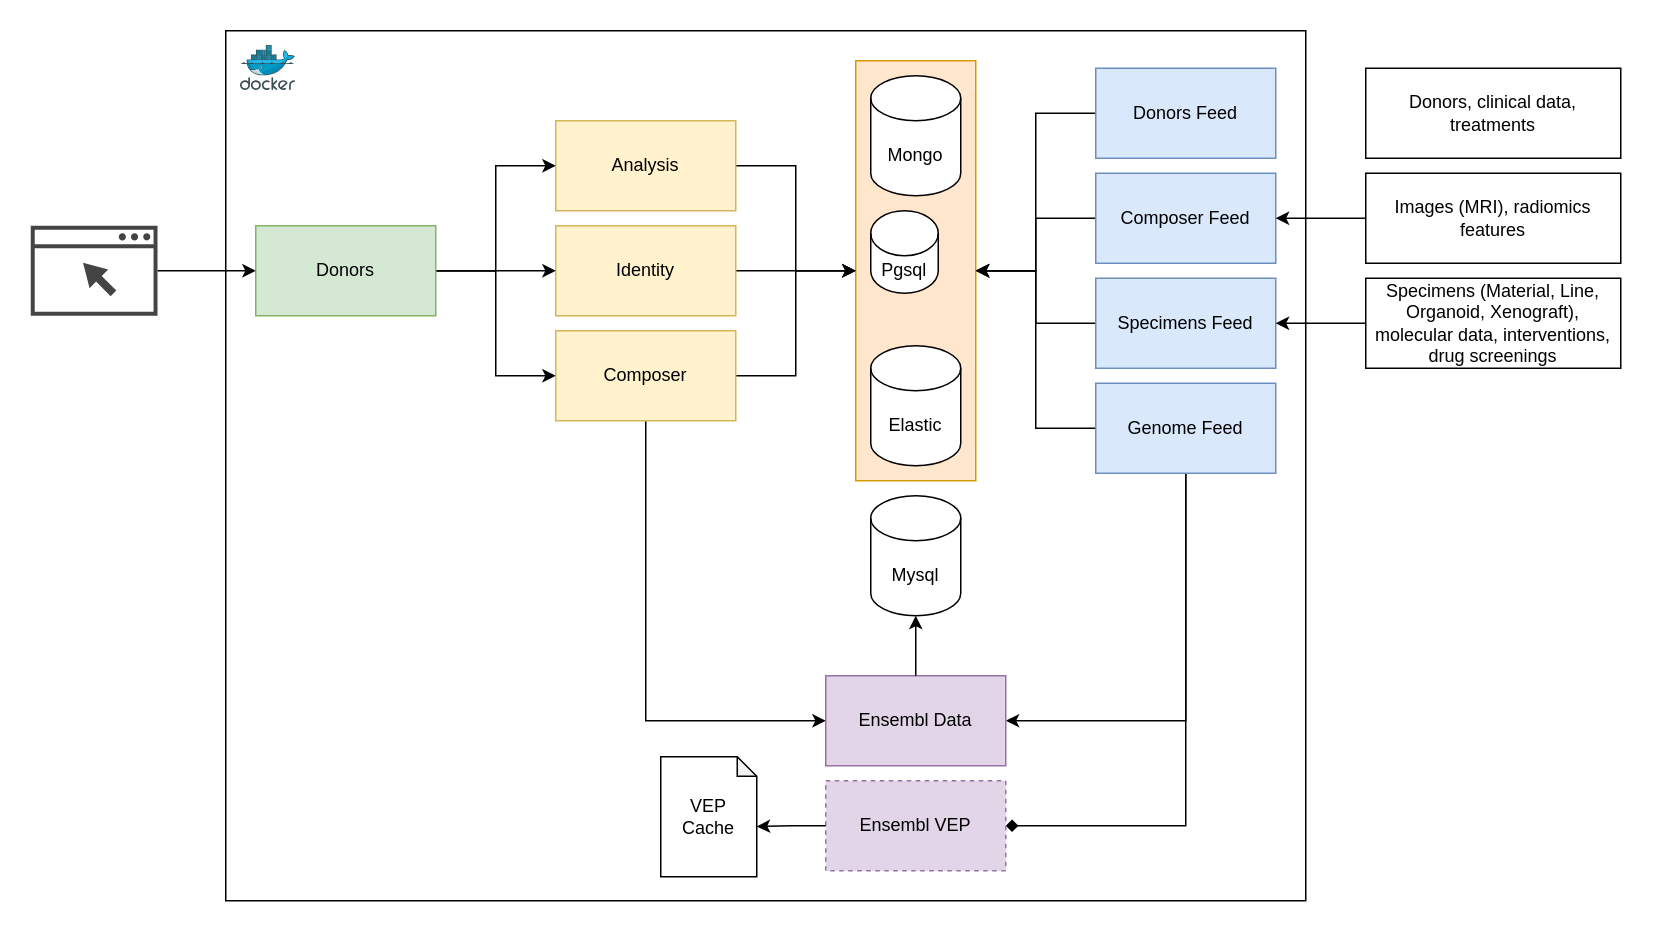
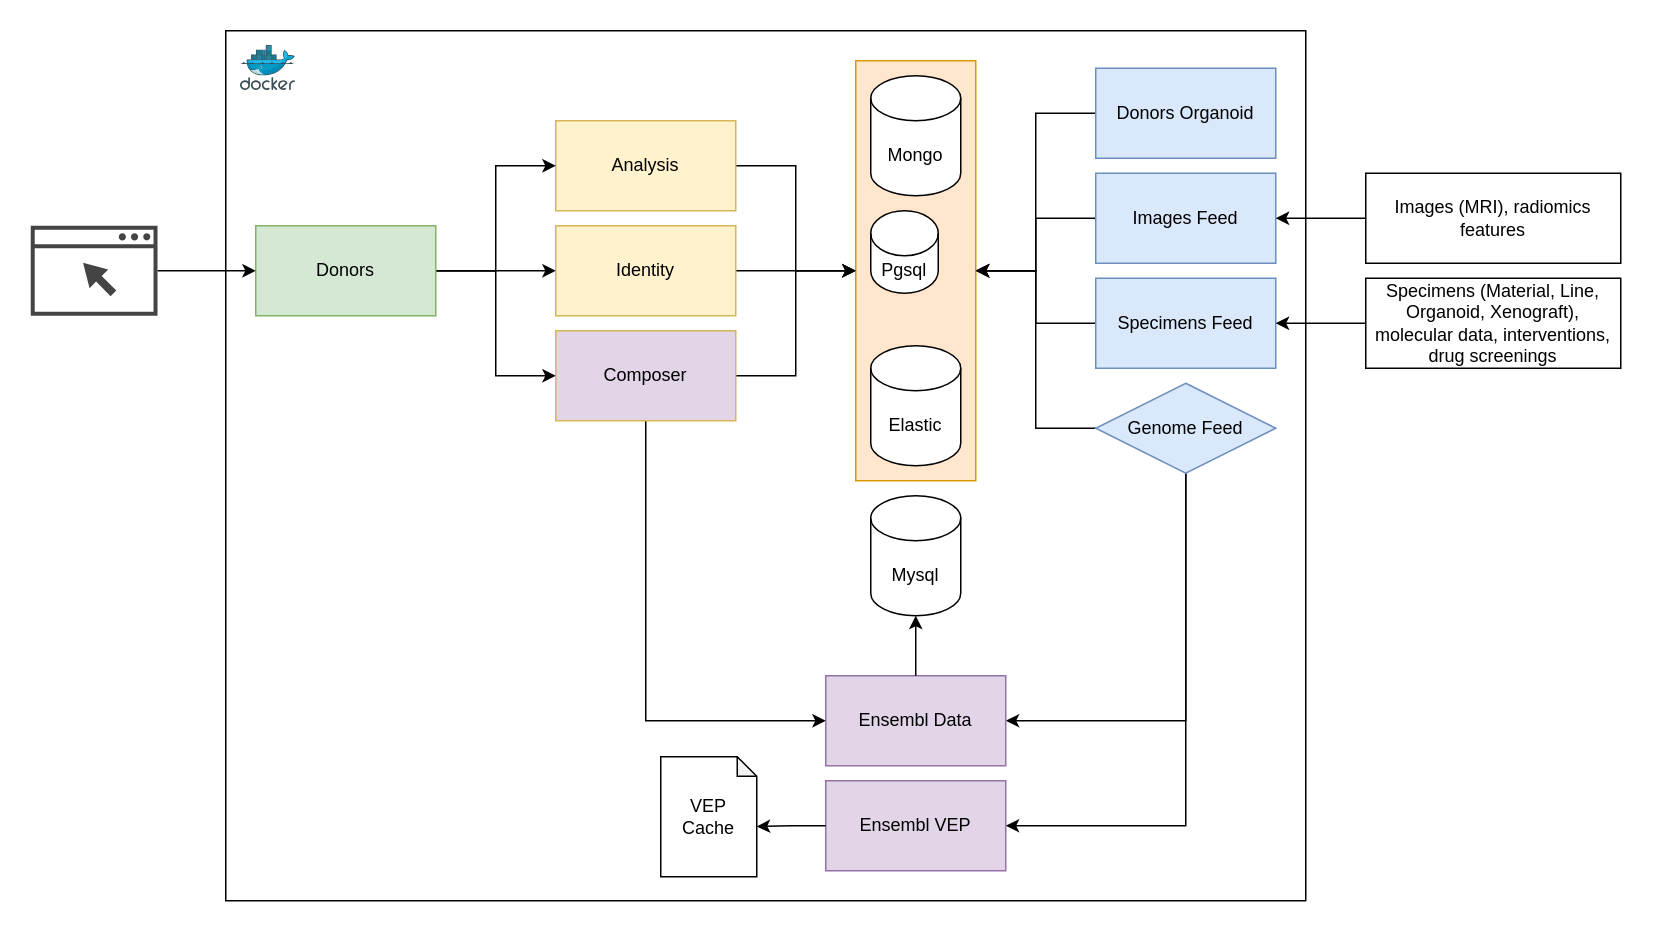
node "Donors Feed": label "Donors Feed" -> "Donors Organoid"
node "Donors, clinical data, treatments": removed
node "Composer Feed": label "Composer Feed" -> "Images Feed"
node "Composer": fillcolor #fff2cc -> #e1d5e7
node "Genome Feed": shape rectangle -> diamond
node "Ensembl VEP": style dashed -> solid
edge "Genome Feed" -> "Ensembl VEP": arrowhead diamond -> classic
